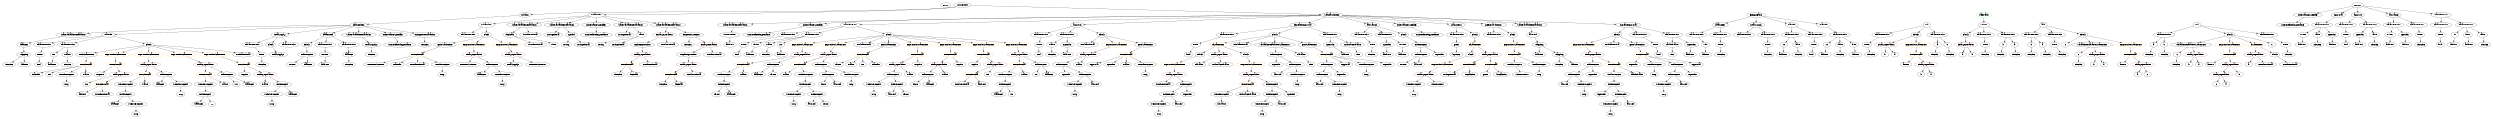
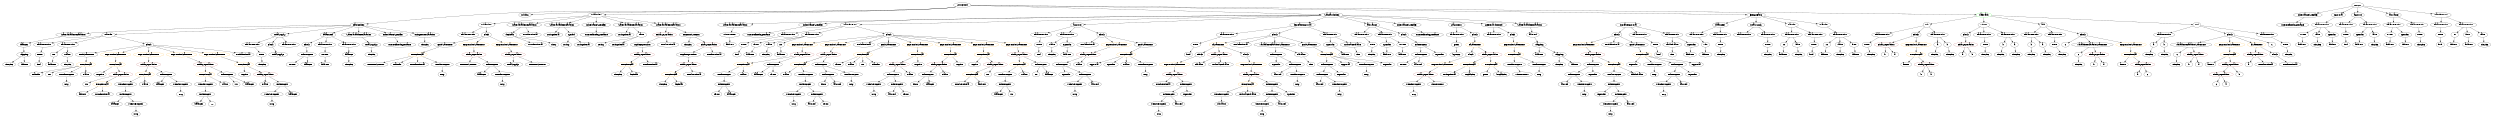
node "Enter": removed
edge "SourceUnit" -> "ERC60Basic": added
edge "SourceUnit" -> "SafeMath": added
edge "solidity" -> "BasicToken": now "SourceUnit" -> "BasicToken"
edge "StandardToken" -> "play_TOD1": removed
edge "StandardToken" -> "increaseApproval": removed
edge "SafeMath" -> "sub": added
edge "SafeMath" -> "add": added
edge "SafeMath" -> "mul": added
node "getReward_TOD1": label "getReward_TOD1" -> "getReward_TOD9"
node "uint8": label "uint8" -> "uint2"
